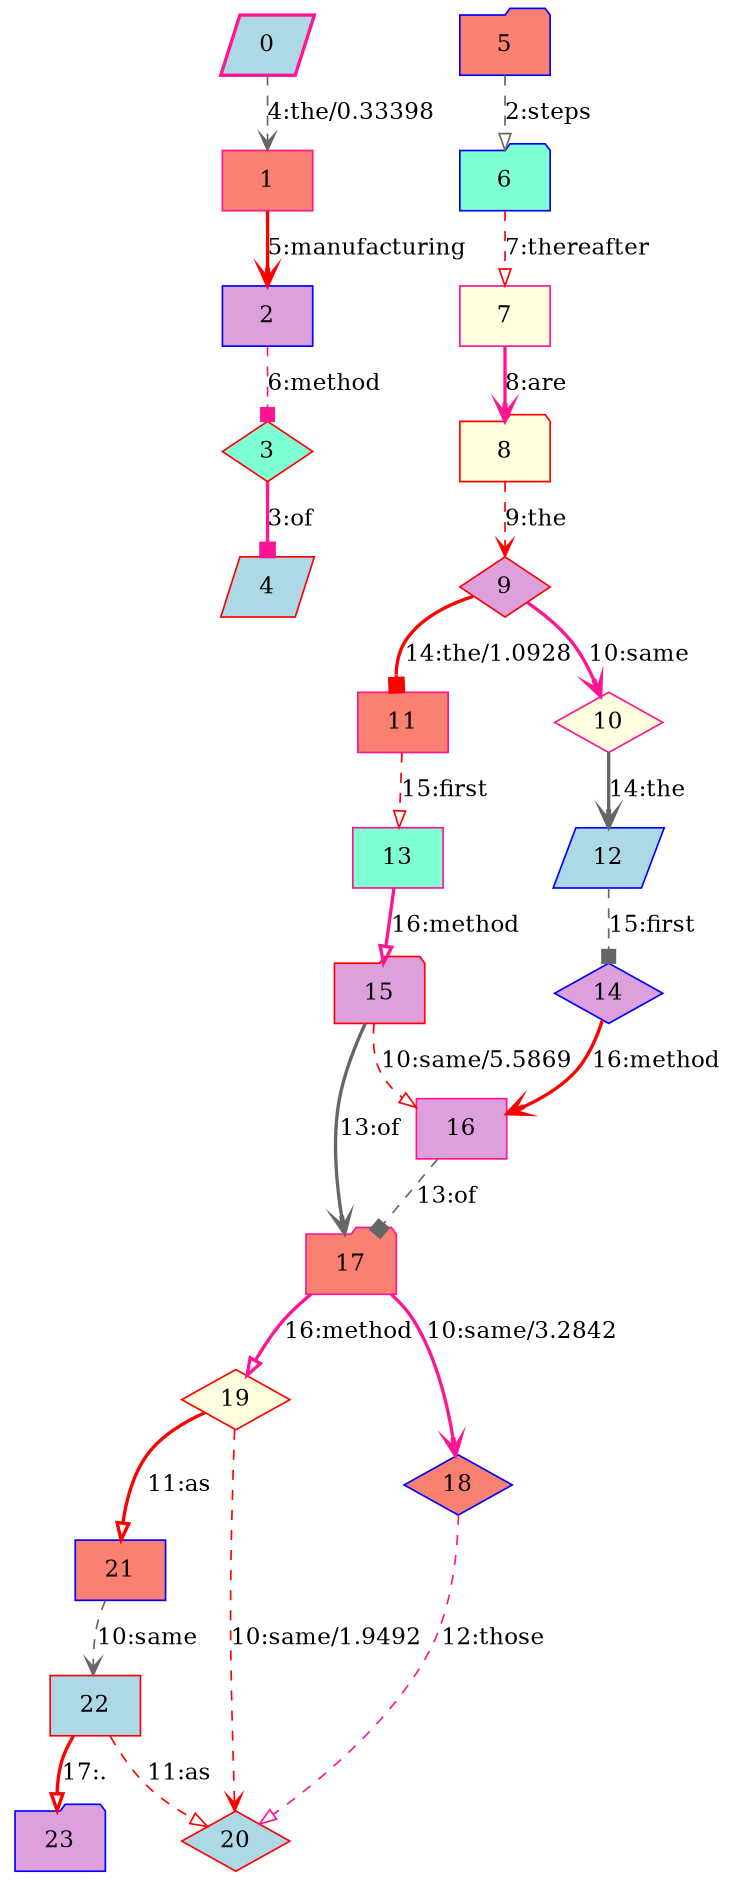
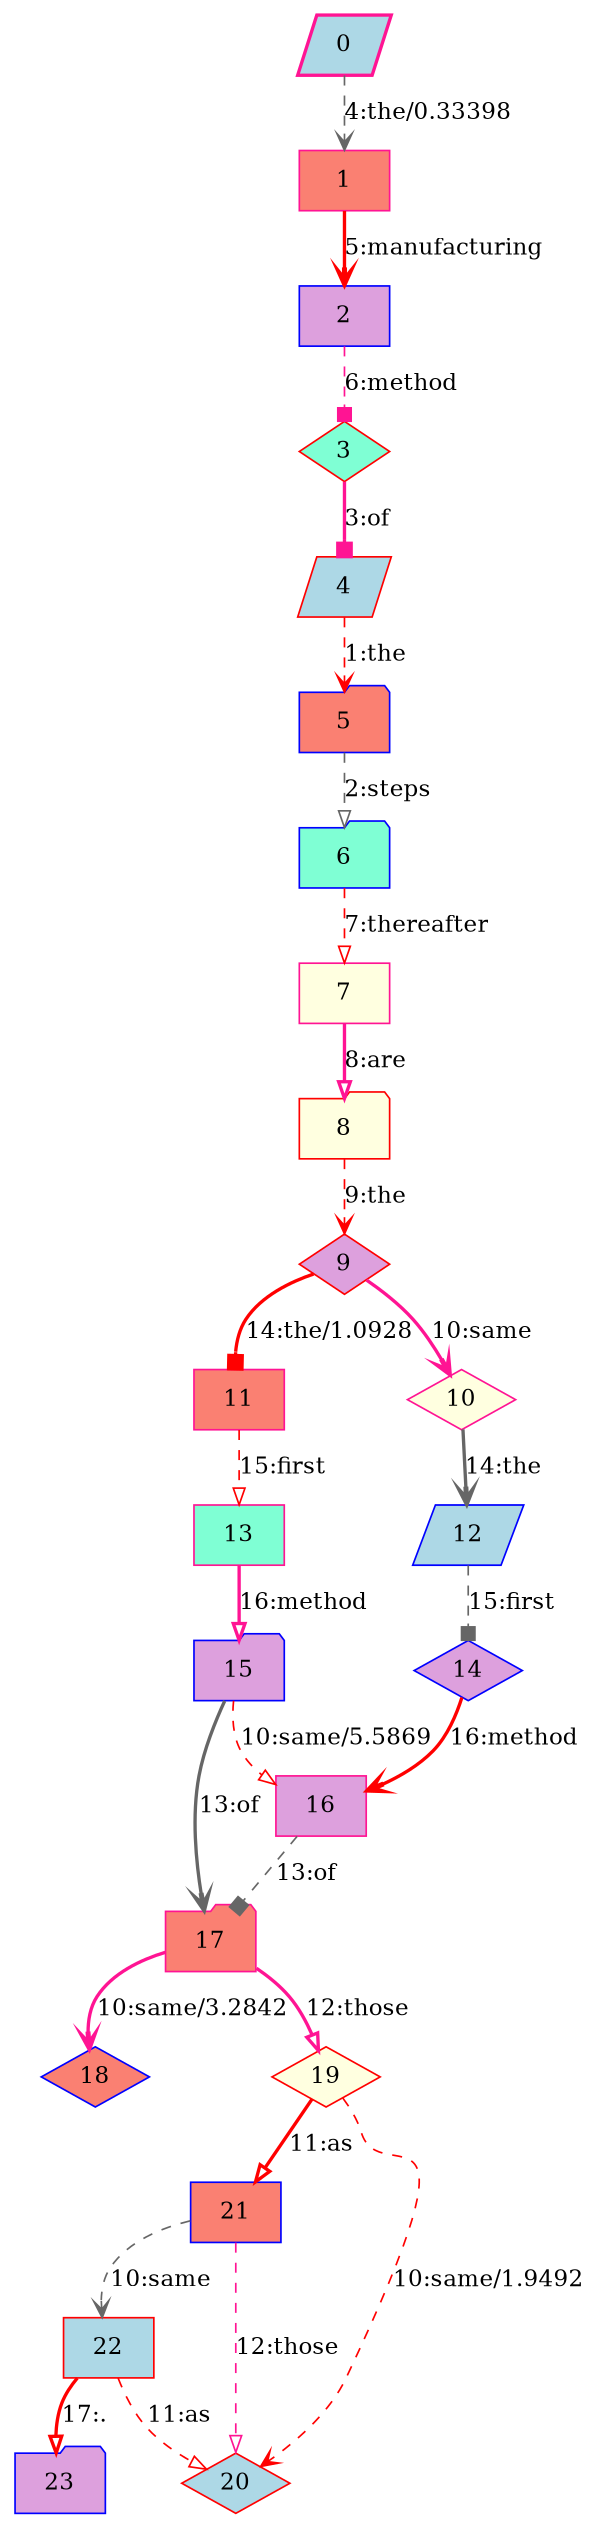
edge "7" -> "8": arrowhead vee -> onormal
edge "4" -> "5": added, label "1:the"
node "15": color red -> blue
edge "17" -> "19": label "16:method" -> "12:those"
edge "18" -> "20": now "21" -> "20"
